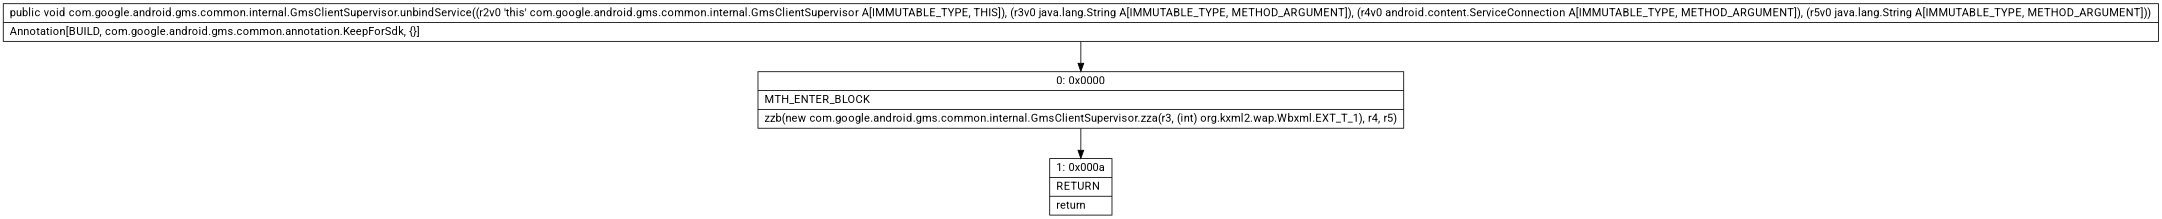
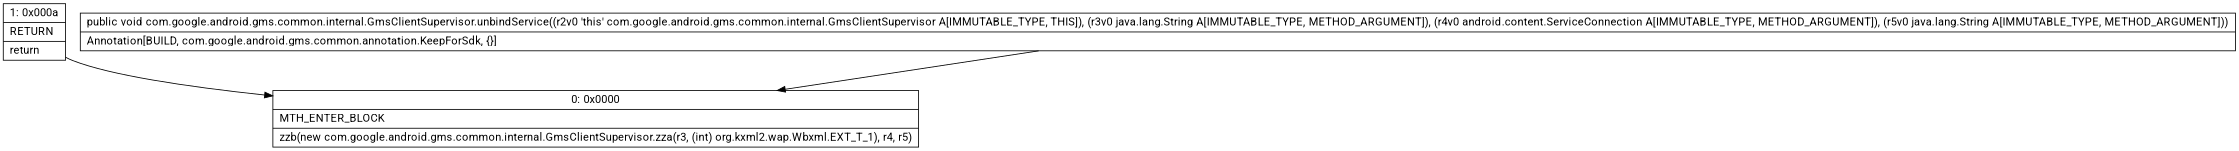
edge "0: 0x0000" -> "1: 0x000a": reversed
